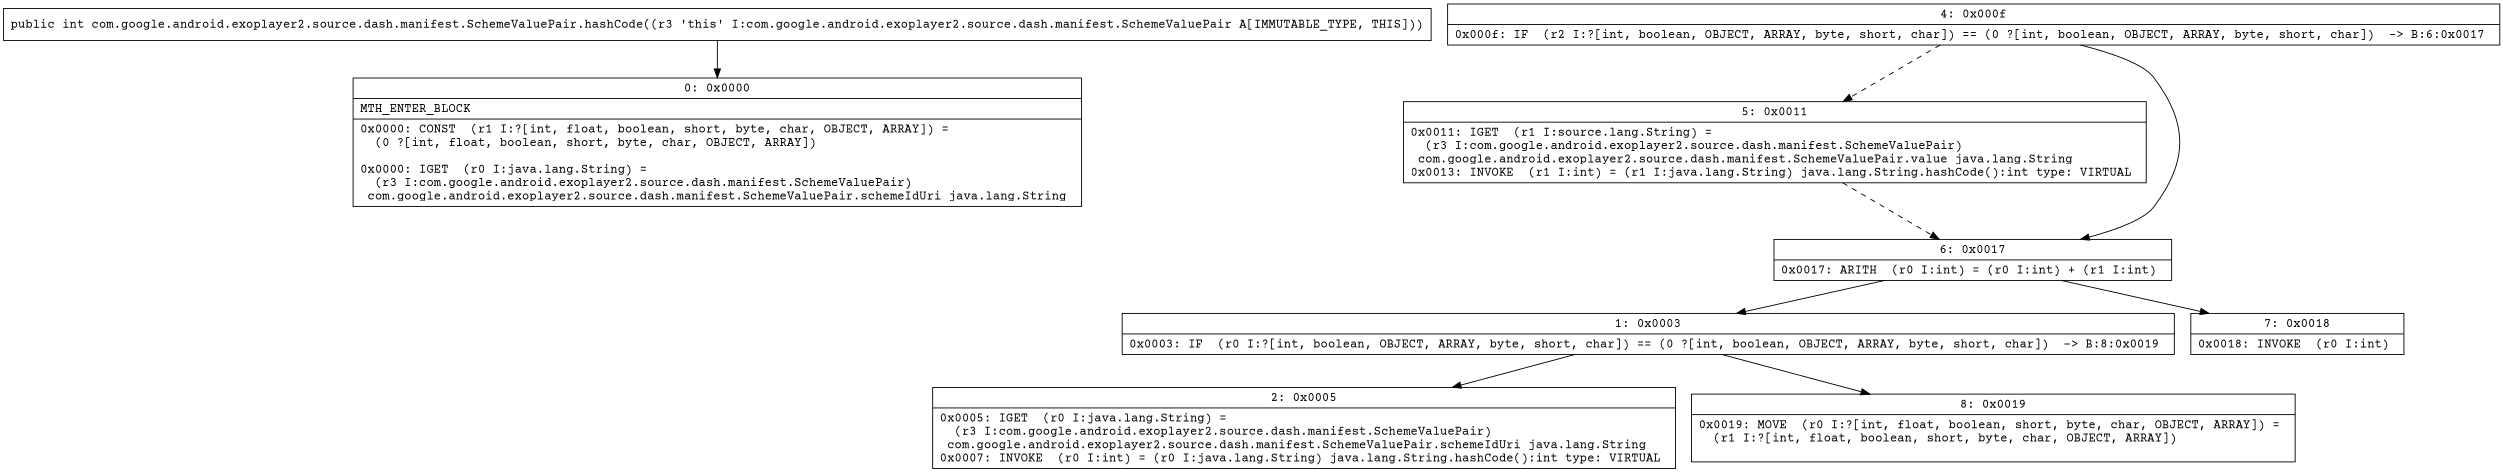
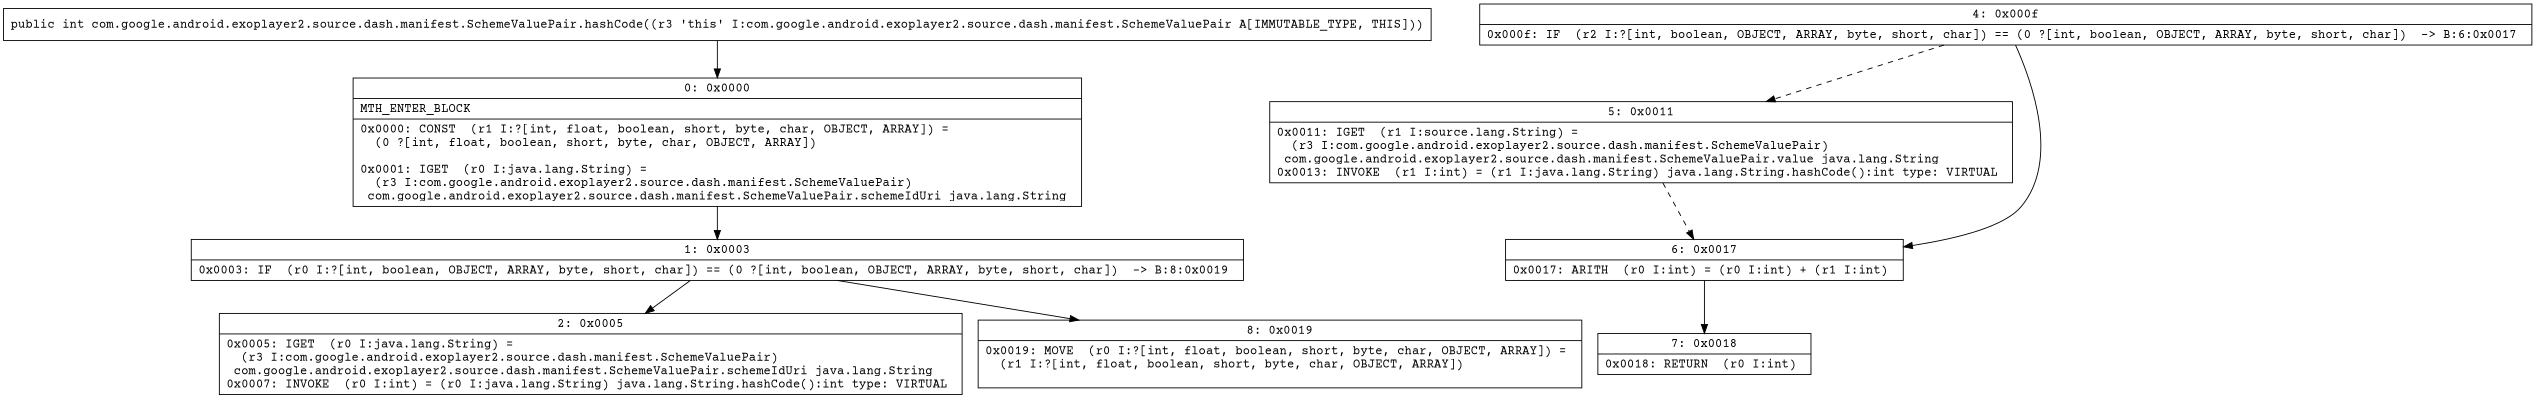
node "0: 0x0000": text "0x0000: IGET  (r0 I:java.lang.String) =" -> "0x0001: IGET  (r0 I:java.lang.String) ="
edge "6: 0x0017" -> "1: 0x0003": now "0: 0x0000" -> "1: 0x0003"
node "7: 0x0018": text "0x0018: INVOKE  (r0 I:int)" -> "0x0018: RETURN  (r0 I:int)"
